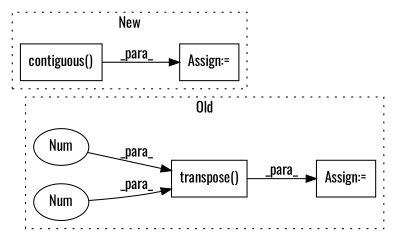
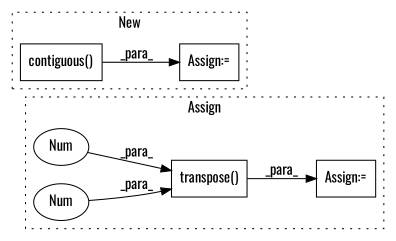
cluster "Old": label "Old" -> "Assign"
